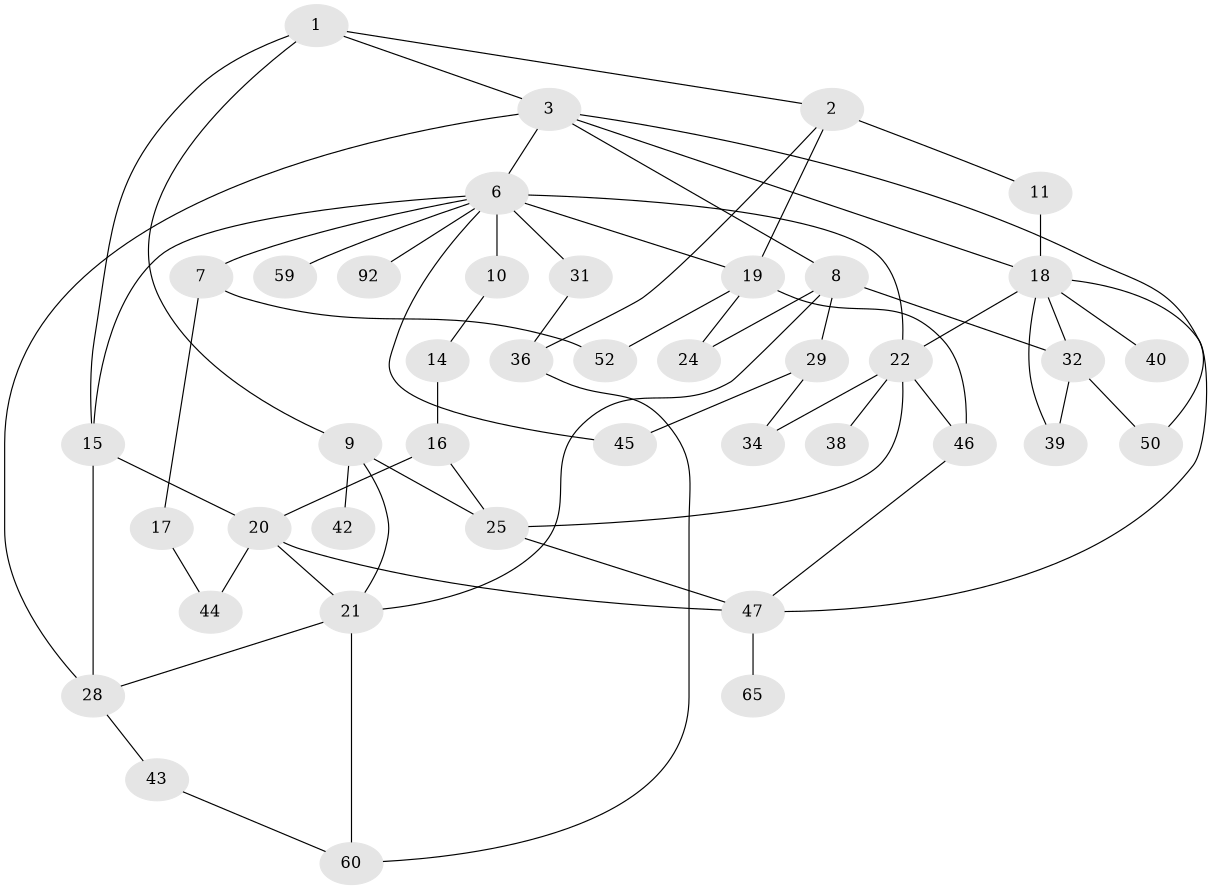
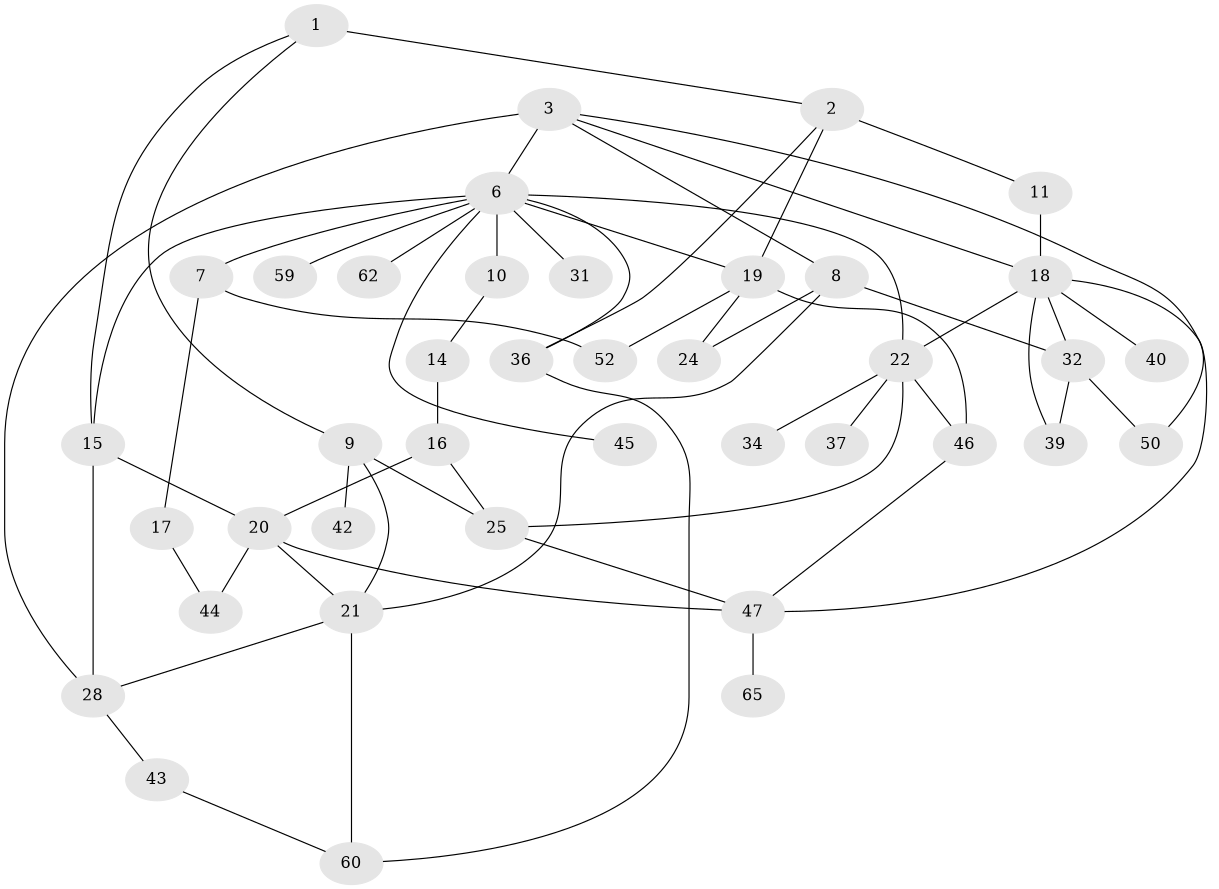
edge "1" -- "3": removed
node "92": label "92" -> "62"
edge "31" -- "36": now "6" -- "36"
node "29": removed
node "38": label "38" -> "37"
